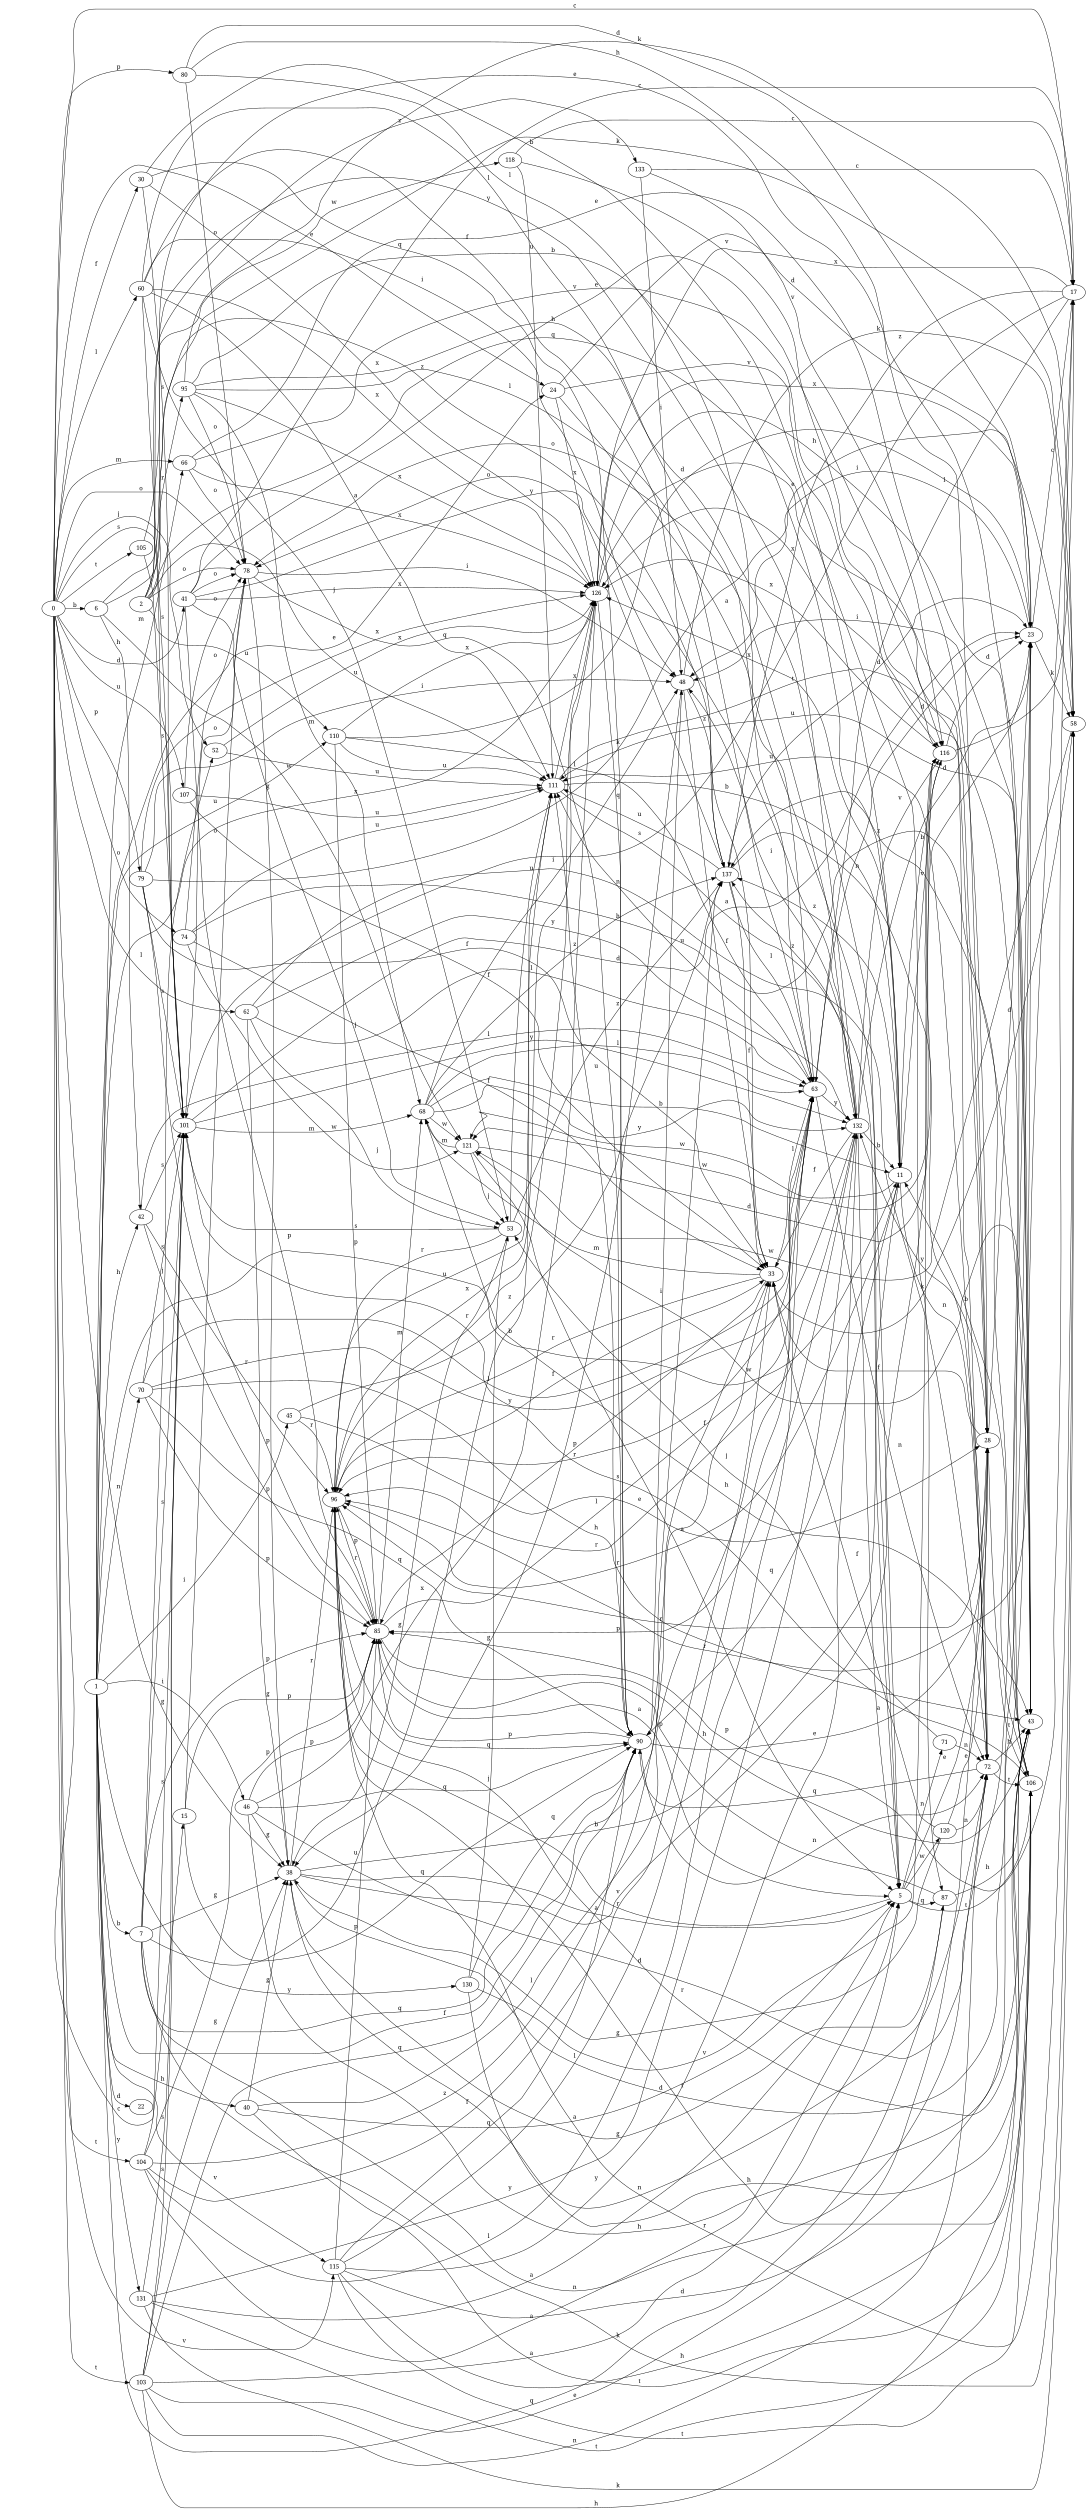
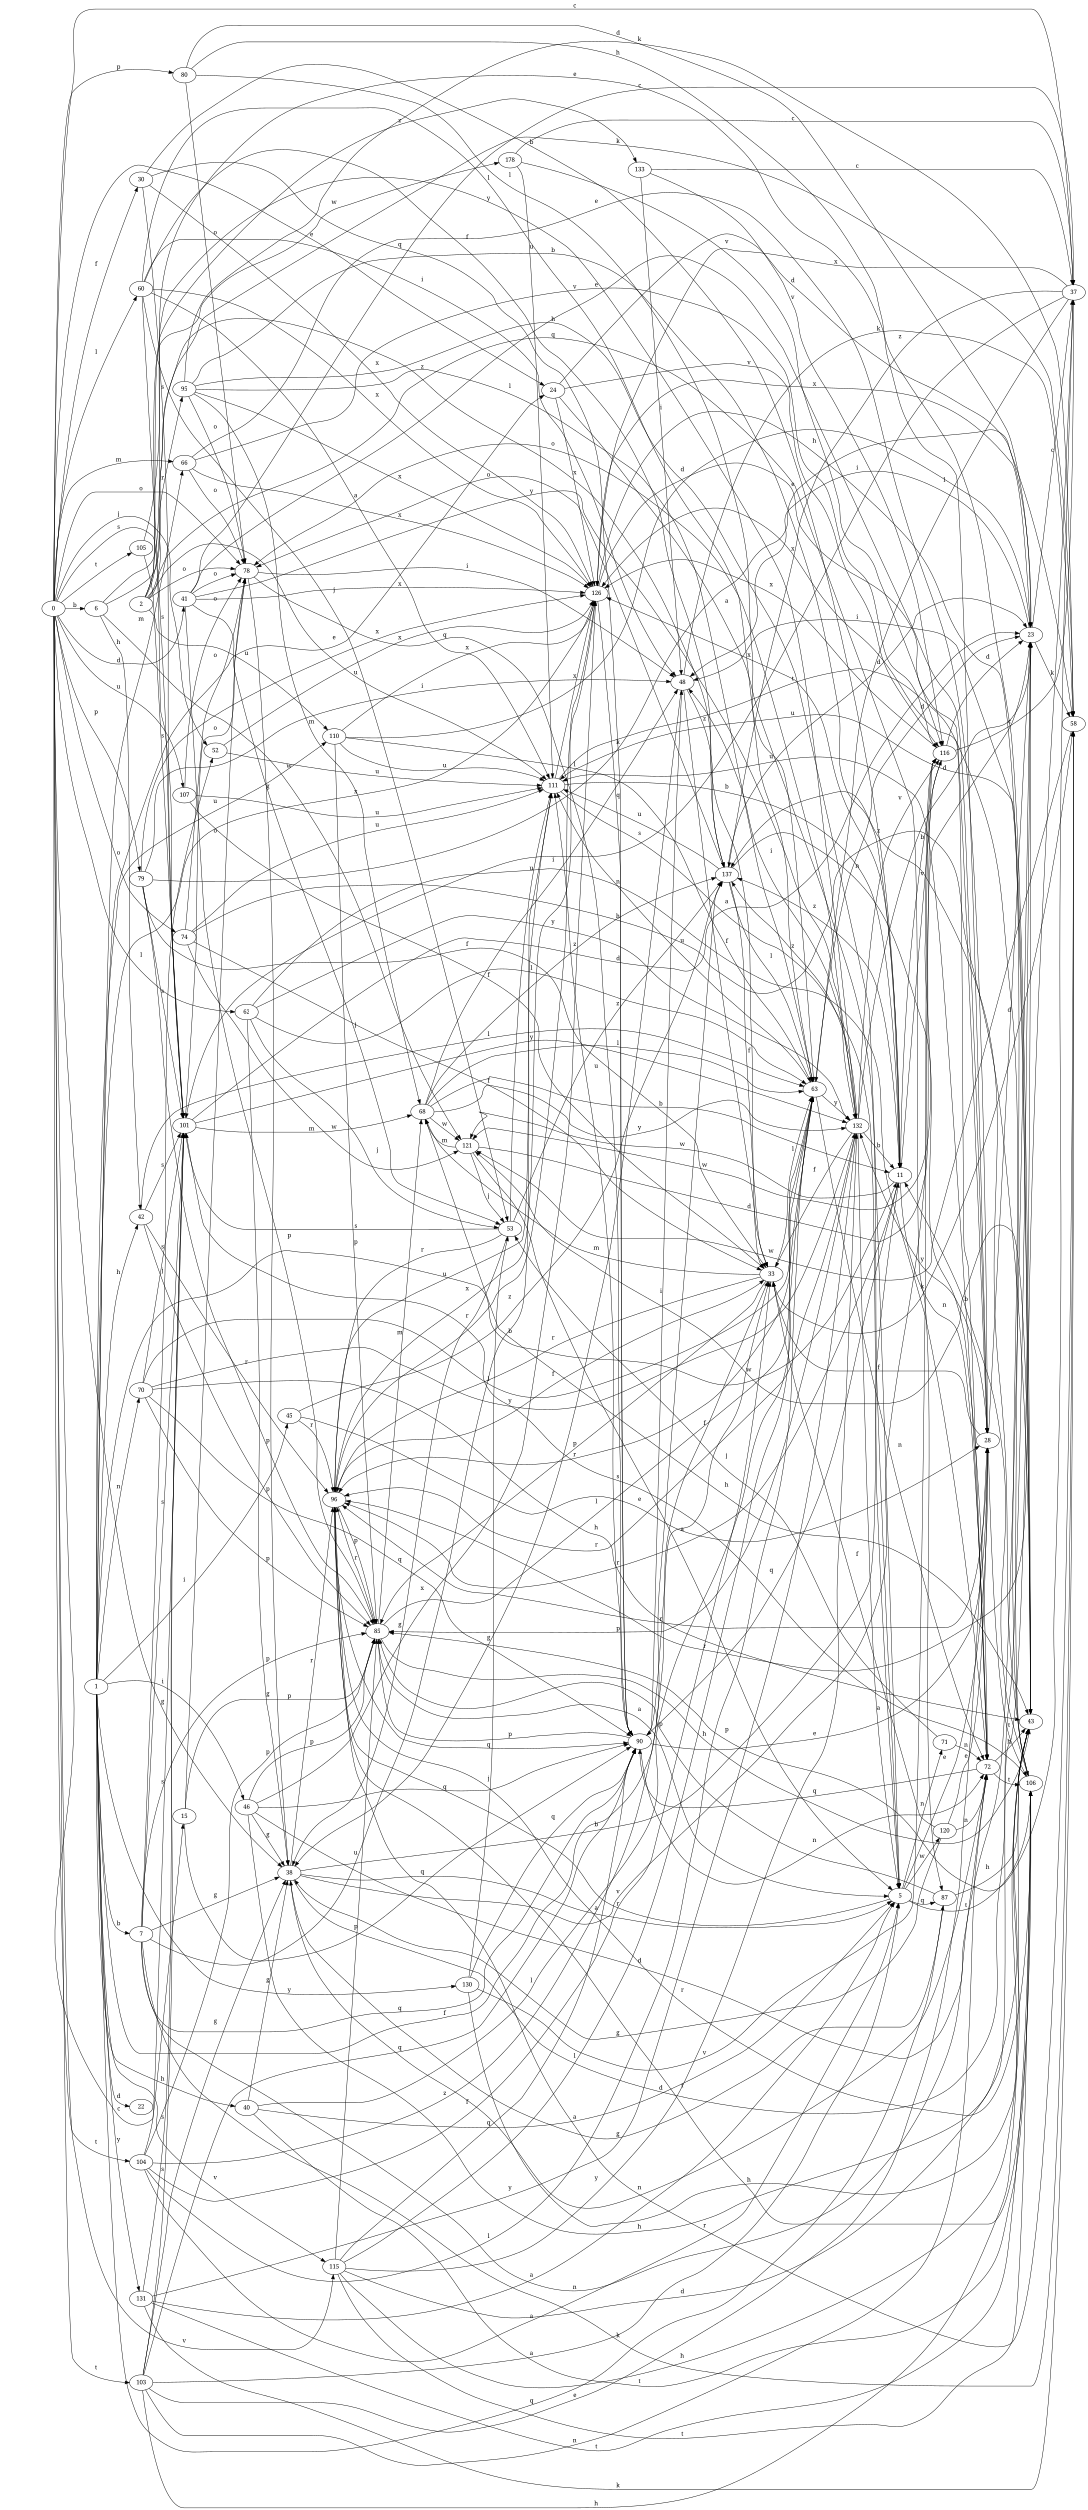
node "118": label "118" -> "178"
node "17": label "17" -> "37"
